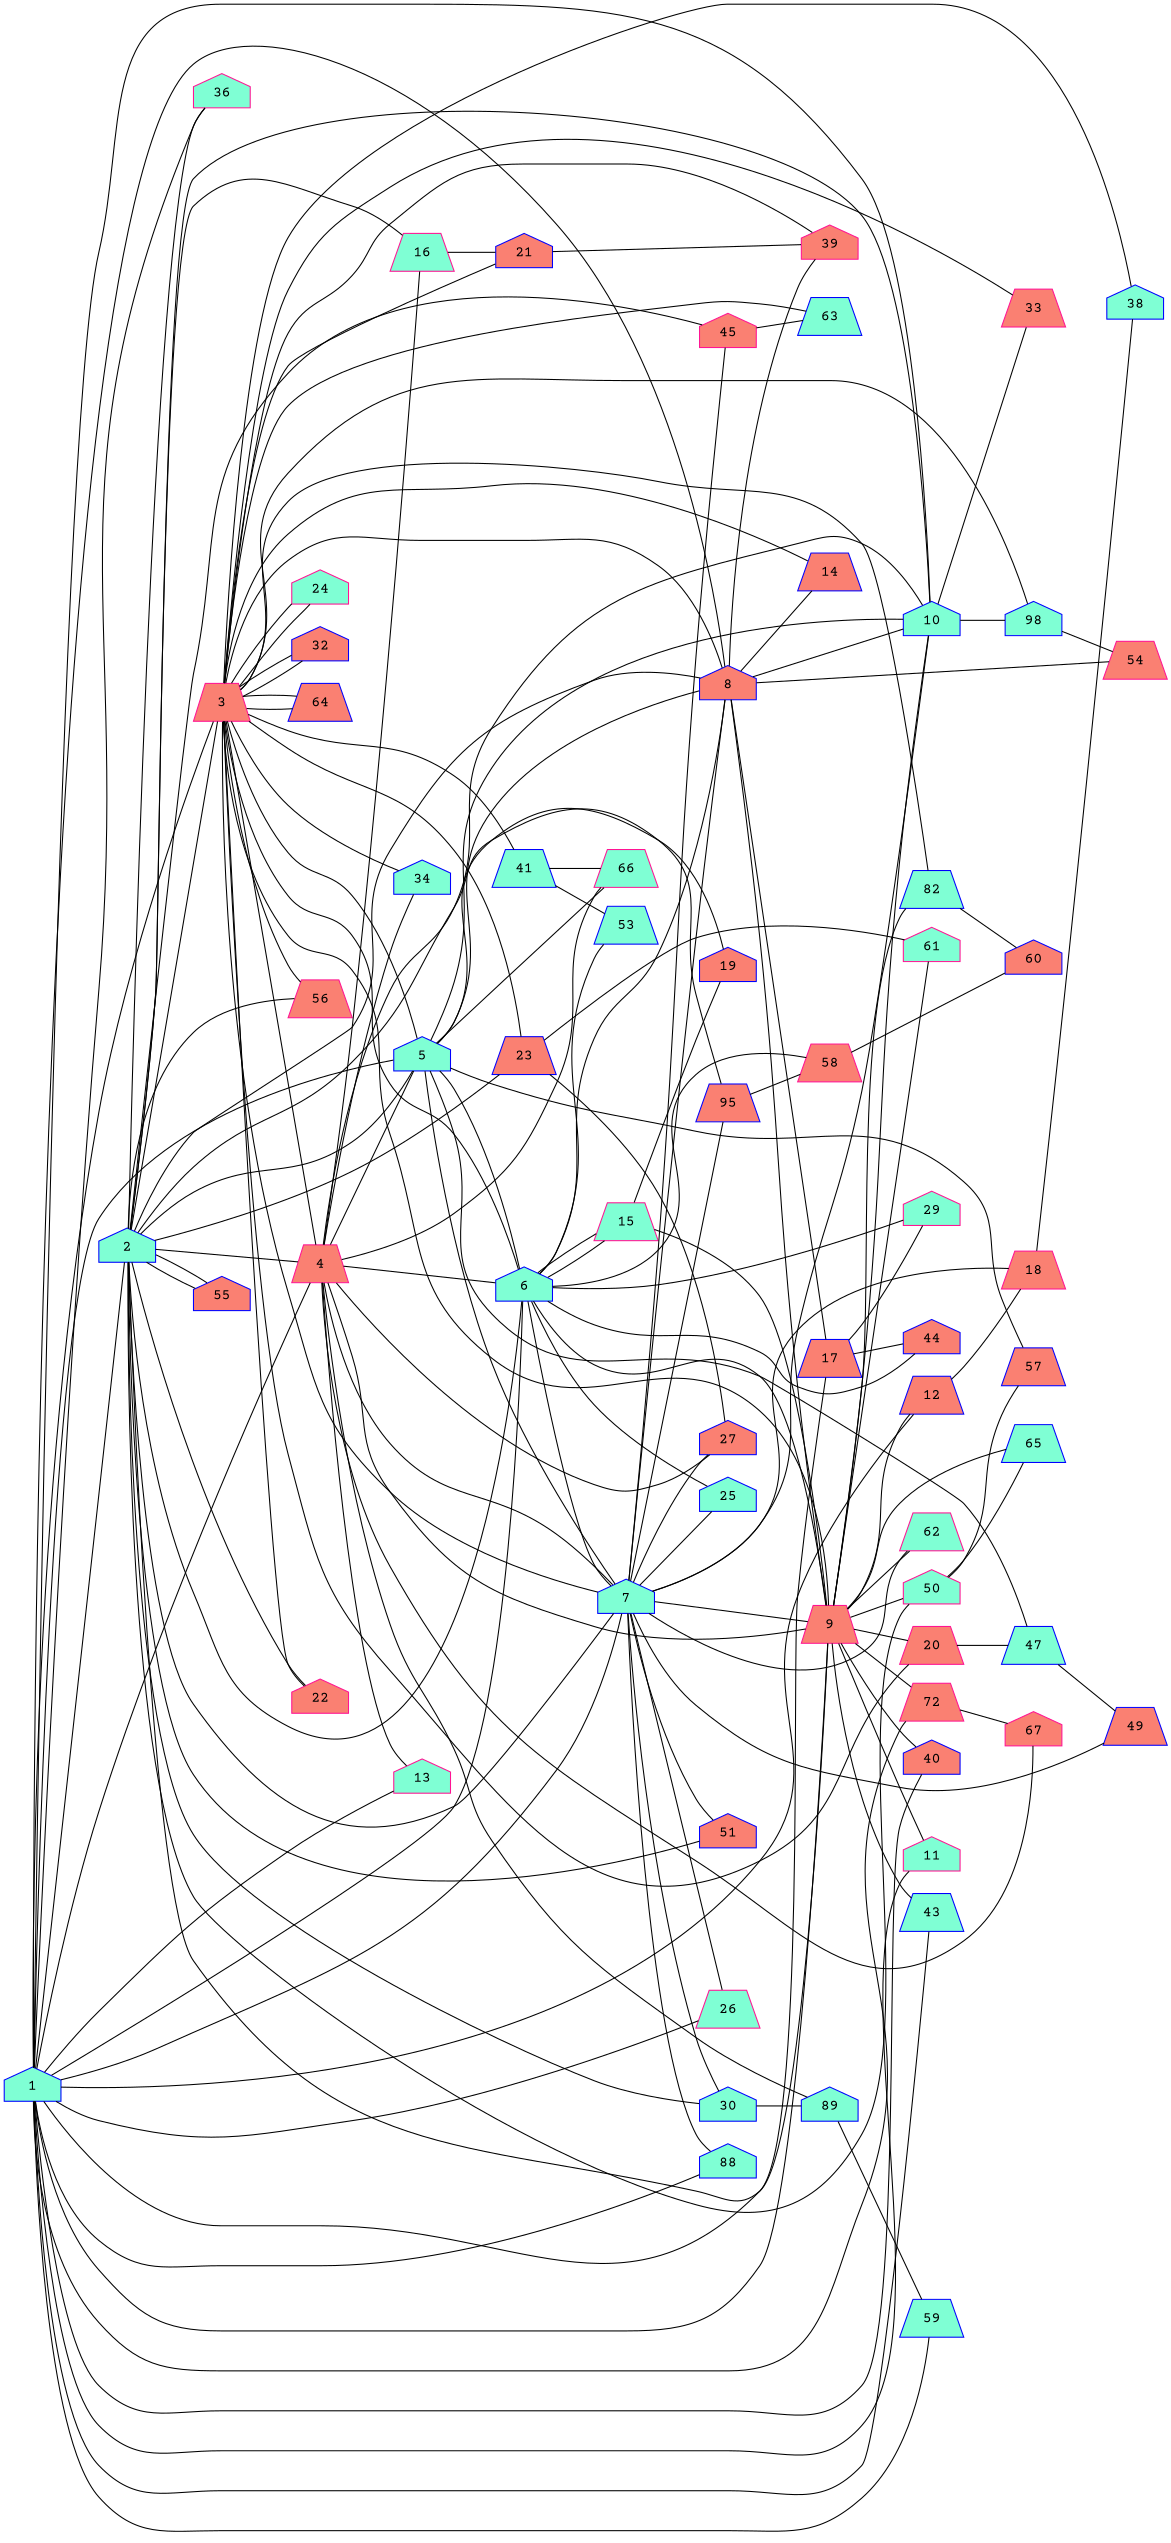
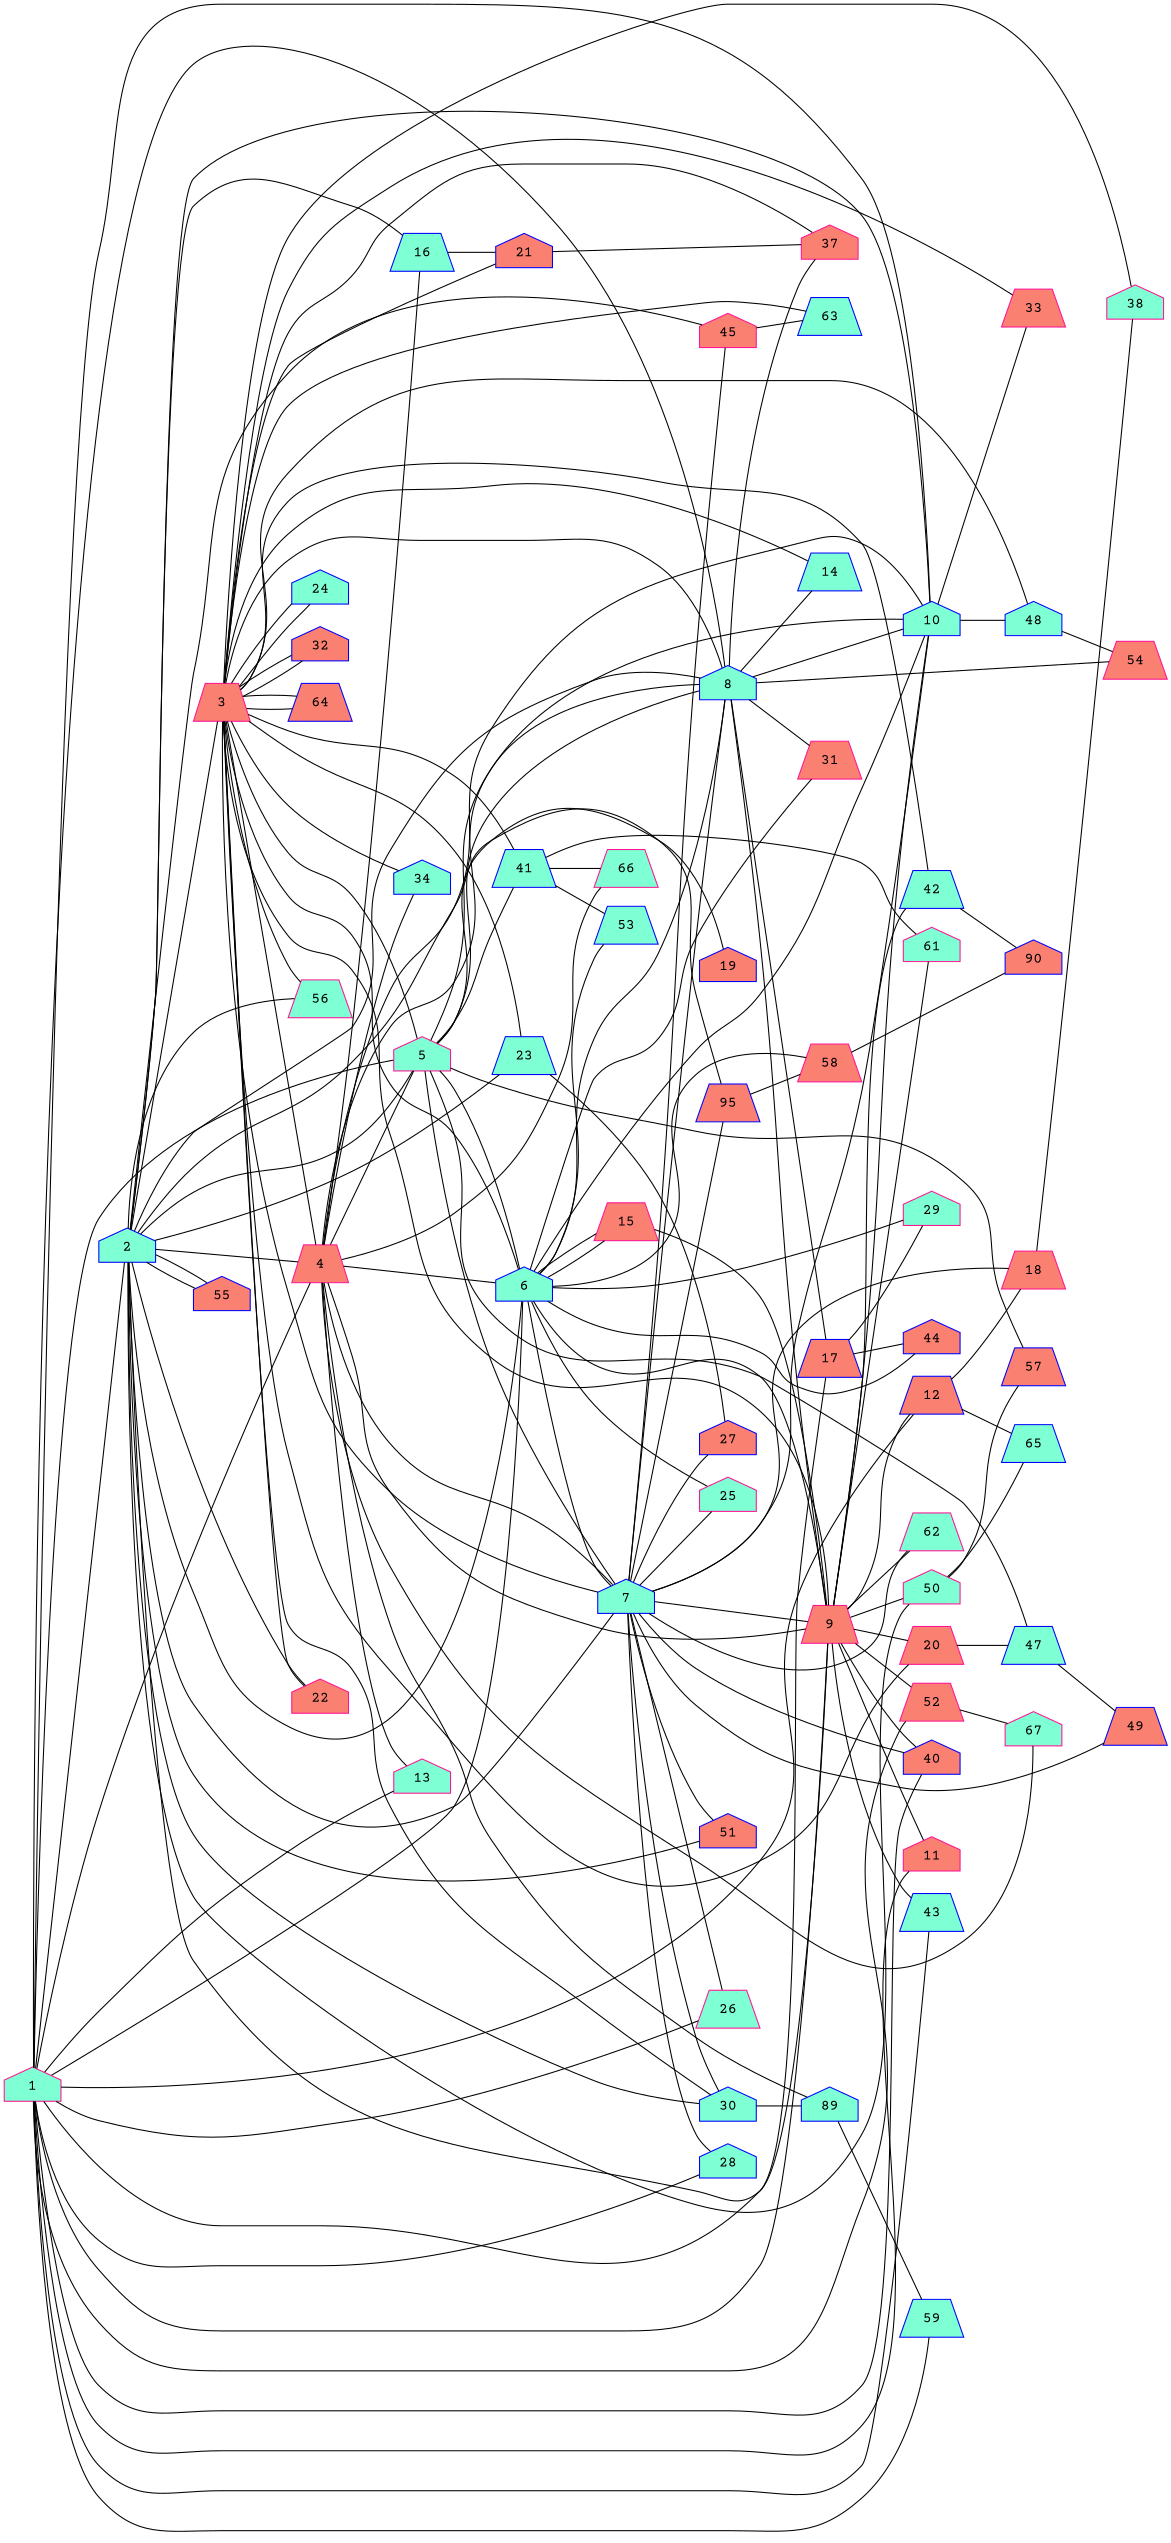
node "36": removed
node "39": label "39" -> "37"
node "16": color deeppink -> blue
node "38": color blue -> deeppink
node "14": fillcolor salmon -> aquamarine
node "24": color deeppink -> blue
node "98": label "98" -> "48"
node "8": fillcolor salmon -> aquamarine
node "31": added
node "82": label "82" -> "42"
edge "61" -- "23": now "61" -- "41"
node "60": label "60" -> "90"
edge "10" -- "6": added
edge "66" -- "5": now "41" -- "5"
node "56": fillcolor salmon -> aquamarine
edge "19" -- "15": removed
node "5": color blue -> deeppink
node "23": fillcolor salmon -> aquamarine
edge "3" -- "1": now "3" -- "30"
node "15": fillcolor aquamarine -> salmon
edge "4" -- "27": now "4" -- "8"
node "25": color blue -> deeppink
edge "65" -- "9": now "65" -- "12"
node "72": label "72" -> "52"
node "67": fillcolor salmon -> aquamarine
node "11": fillcolor aquamarine -> salmon
edge "7" -- "1": now "7" -- "40"
node "1": color blue -> deeppink
node "88": label "88" -> "28"
